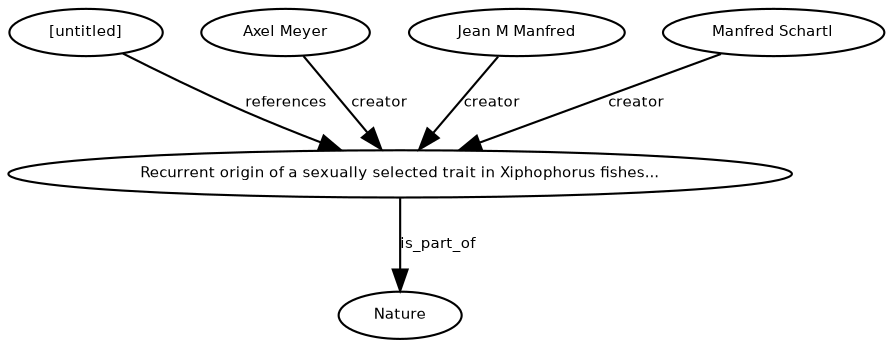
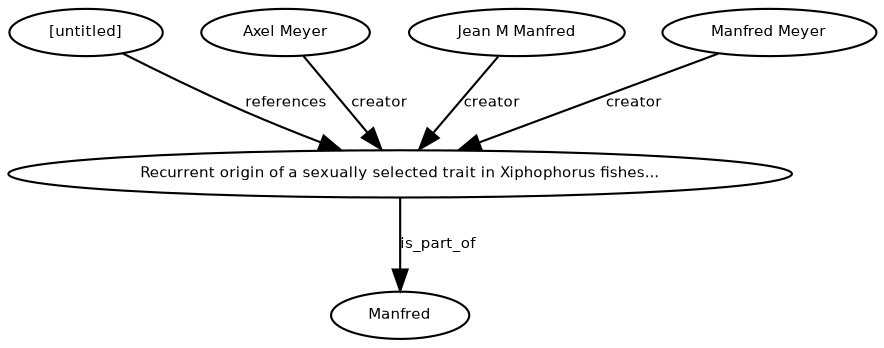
node "Manfred Schartl": label "Manfred Schartl" -> "Manfred Meyer"
node "Nature": label "Nature" -> "Manfred"
